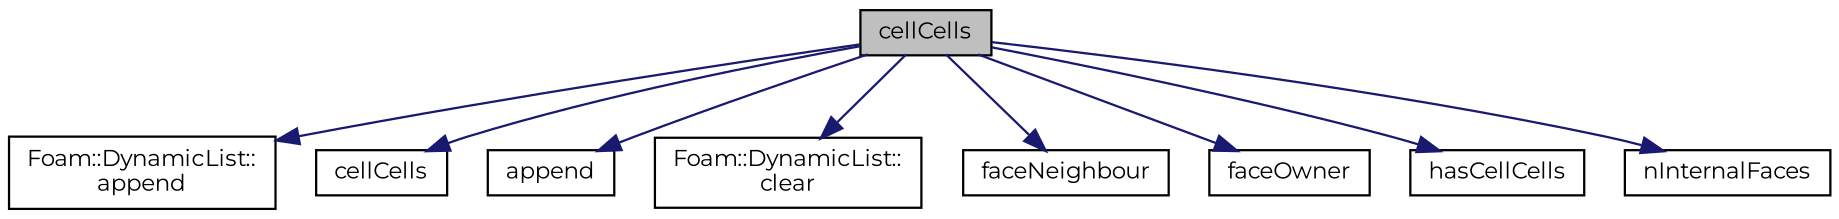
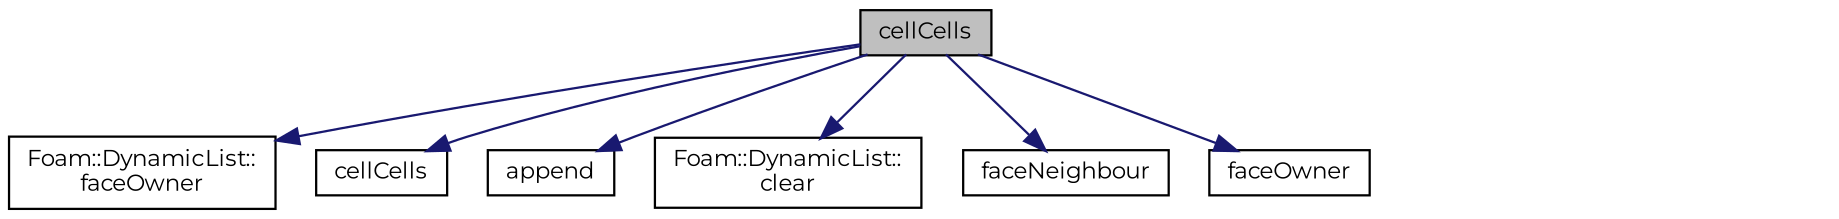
node "Foam::DynamicList:: append": label "Foam::DynamicList:: append" -> "Foam::DynamicList:: faceOwner"
node "hasCellCells": removed
node "nInternalFaces": removed
